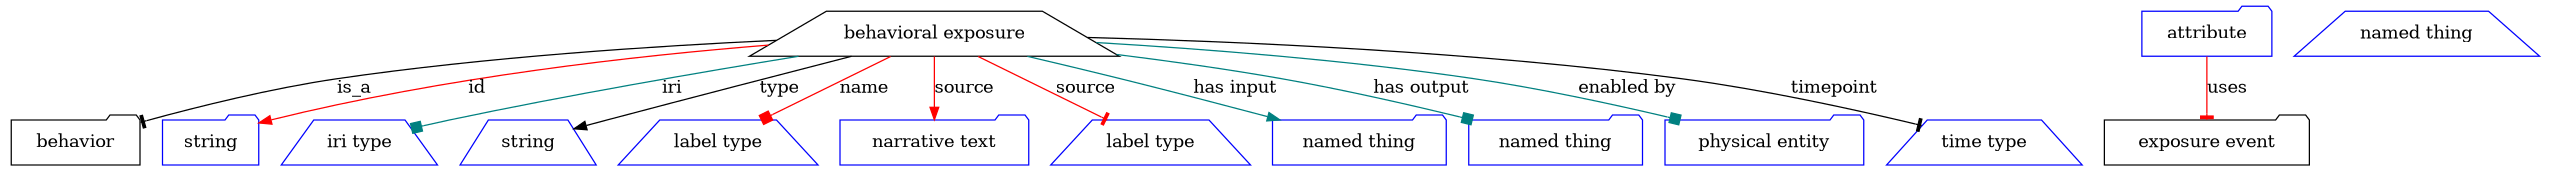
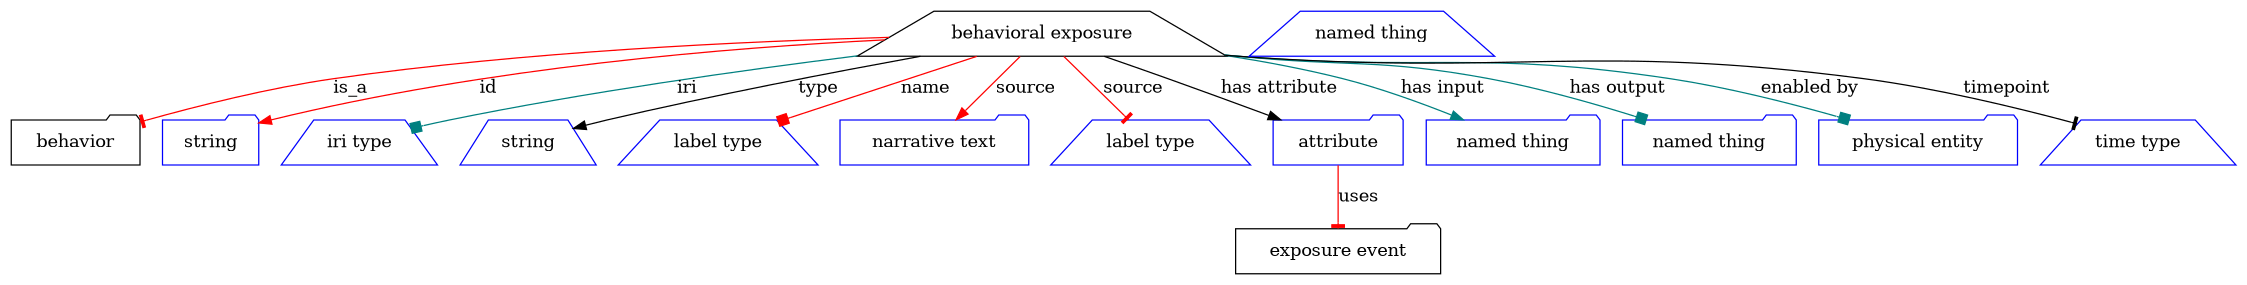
edge "behavioral exposure" -> "behavior": color black -> red
edge "behavioral exposure" -> "attribute": added, label "has attribute"
